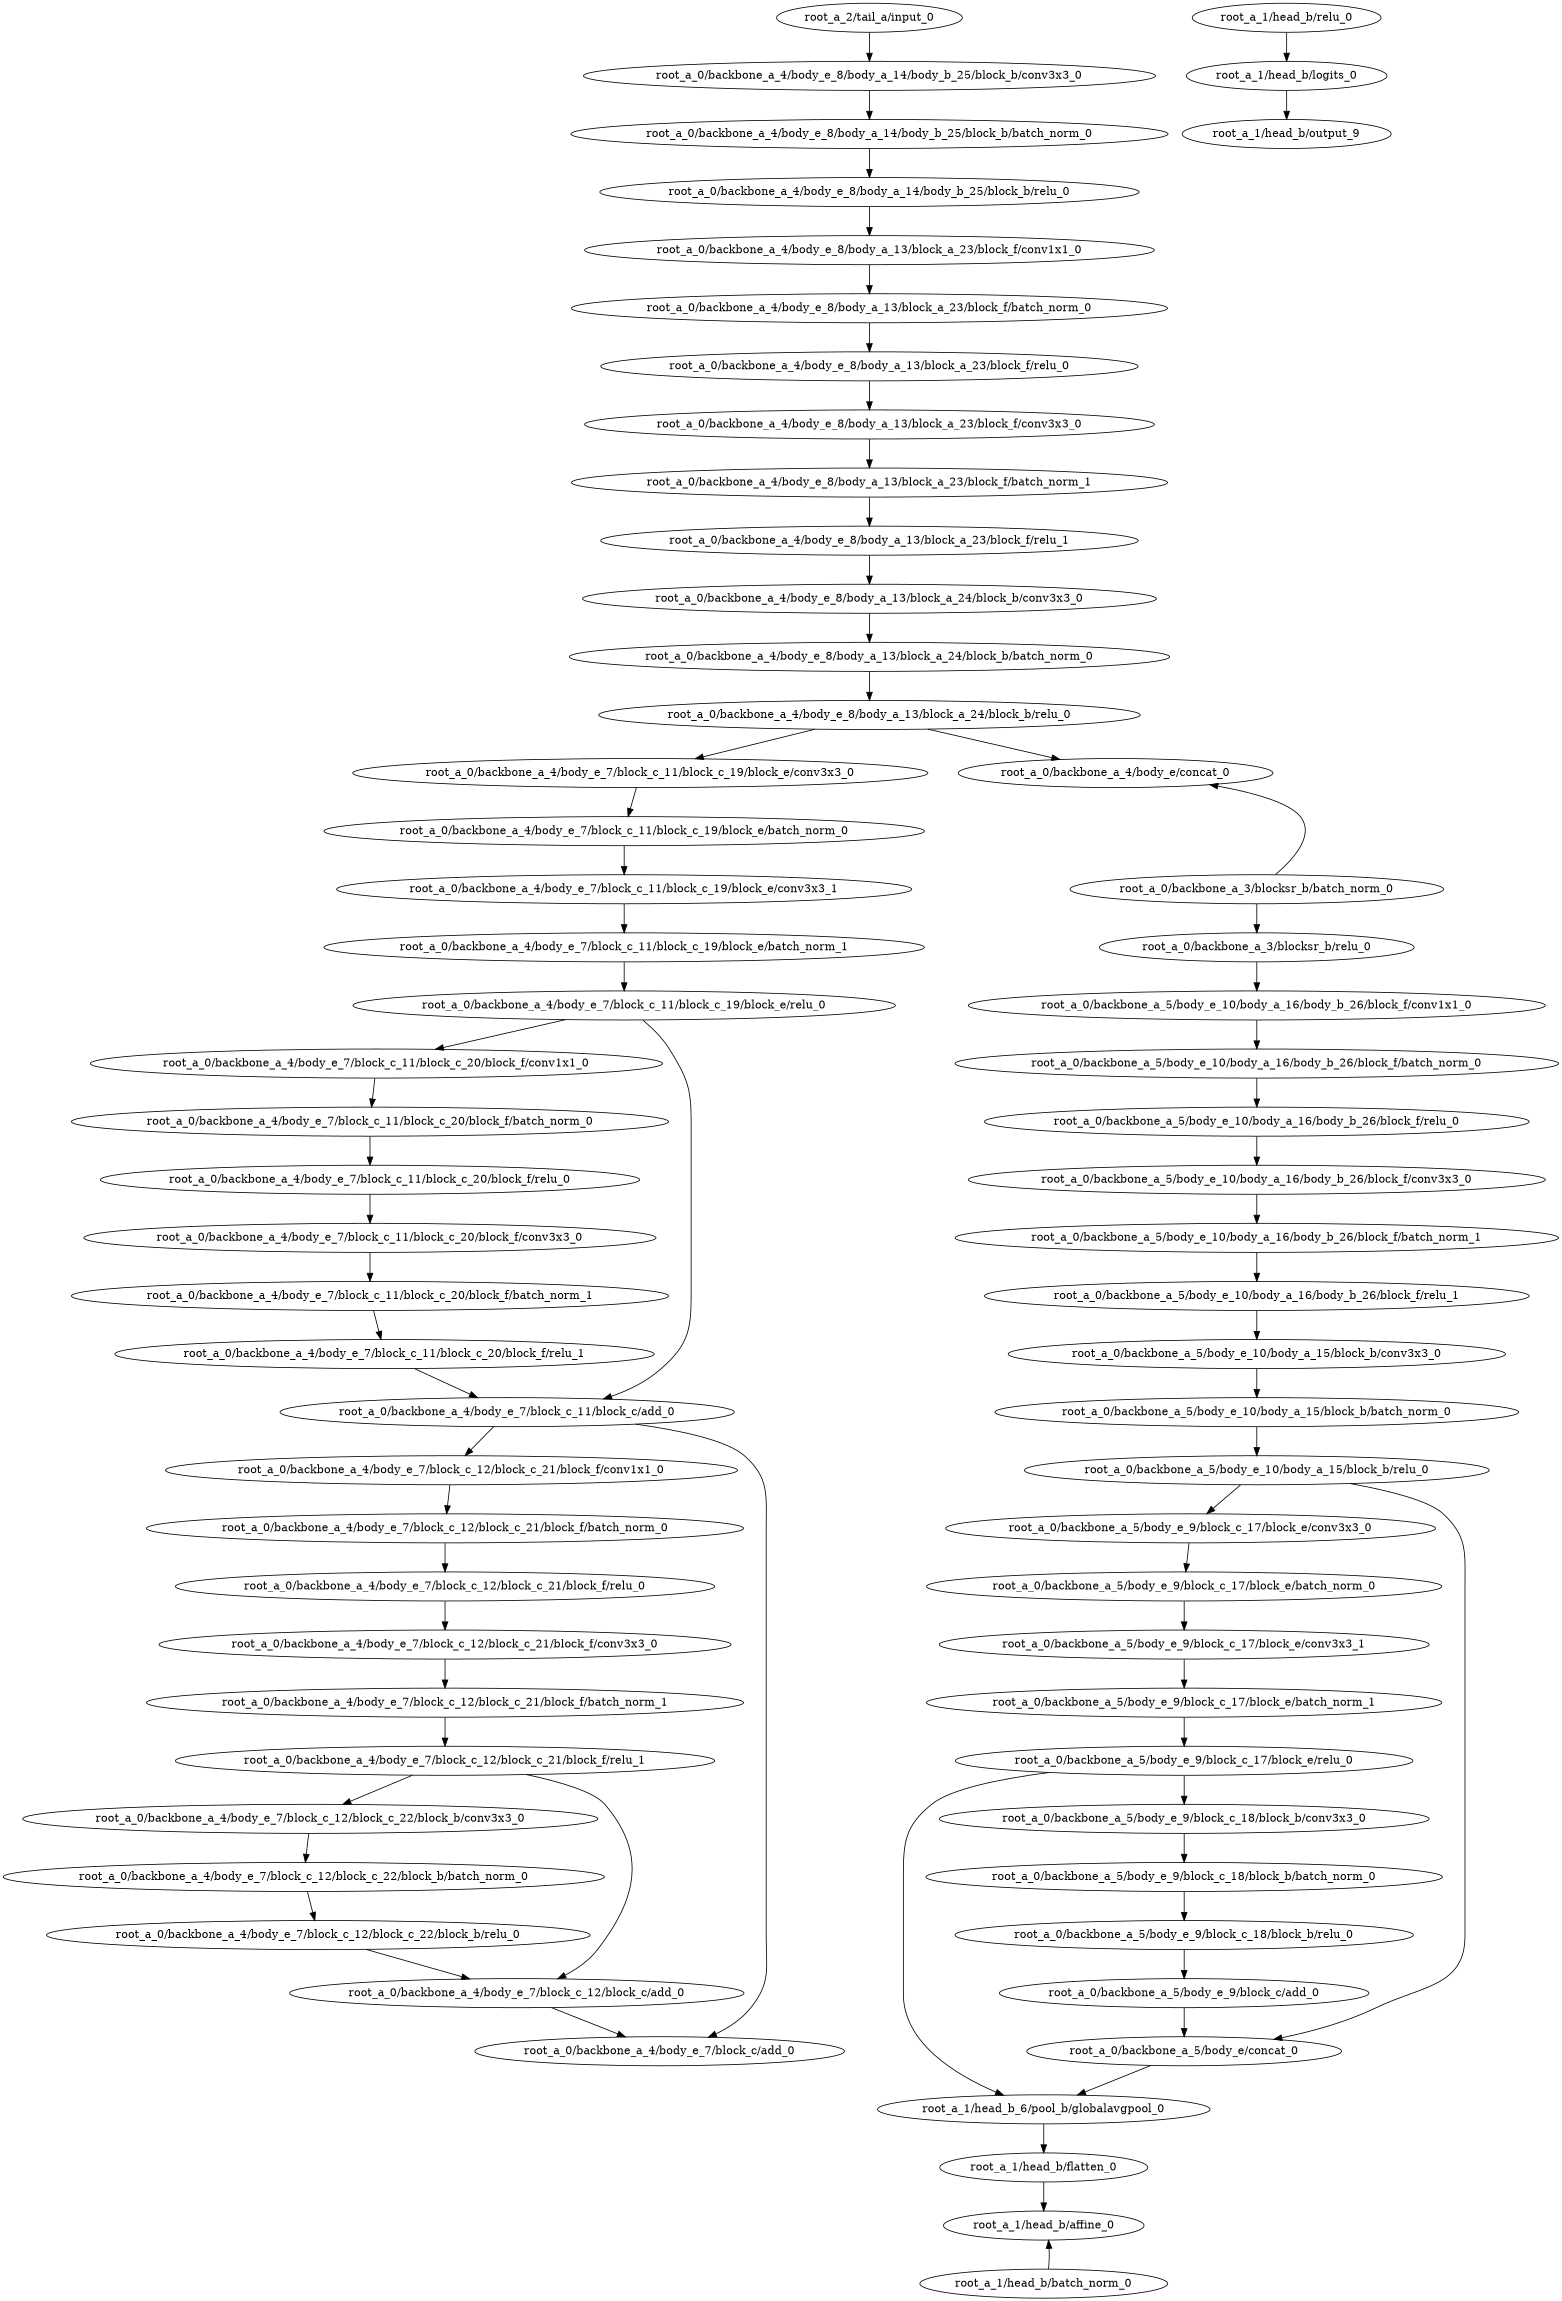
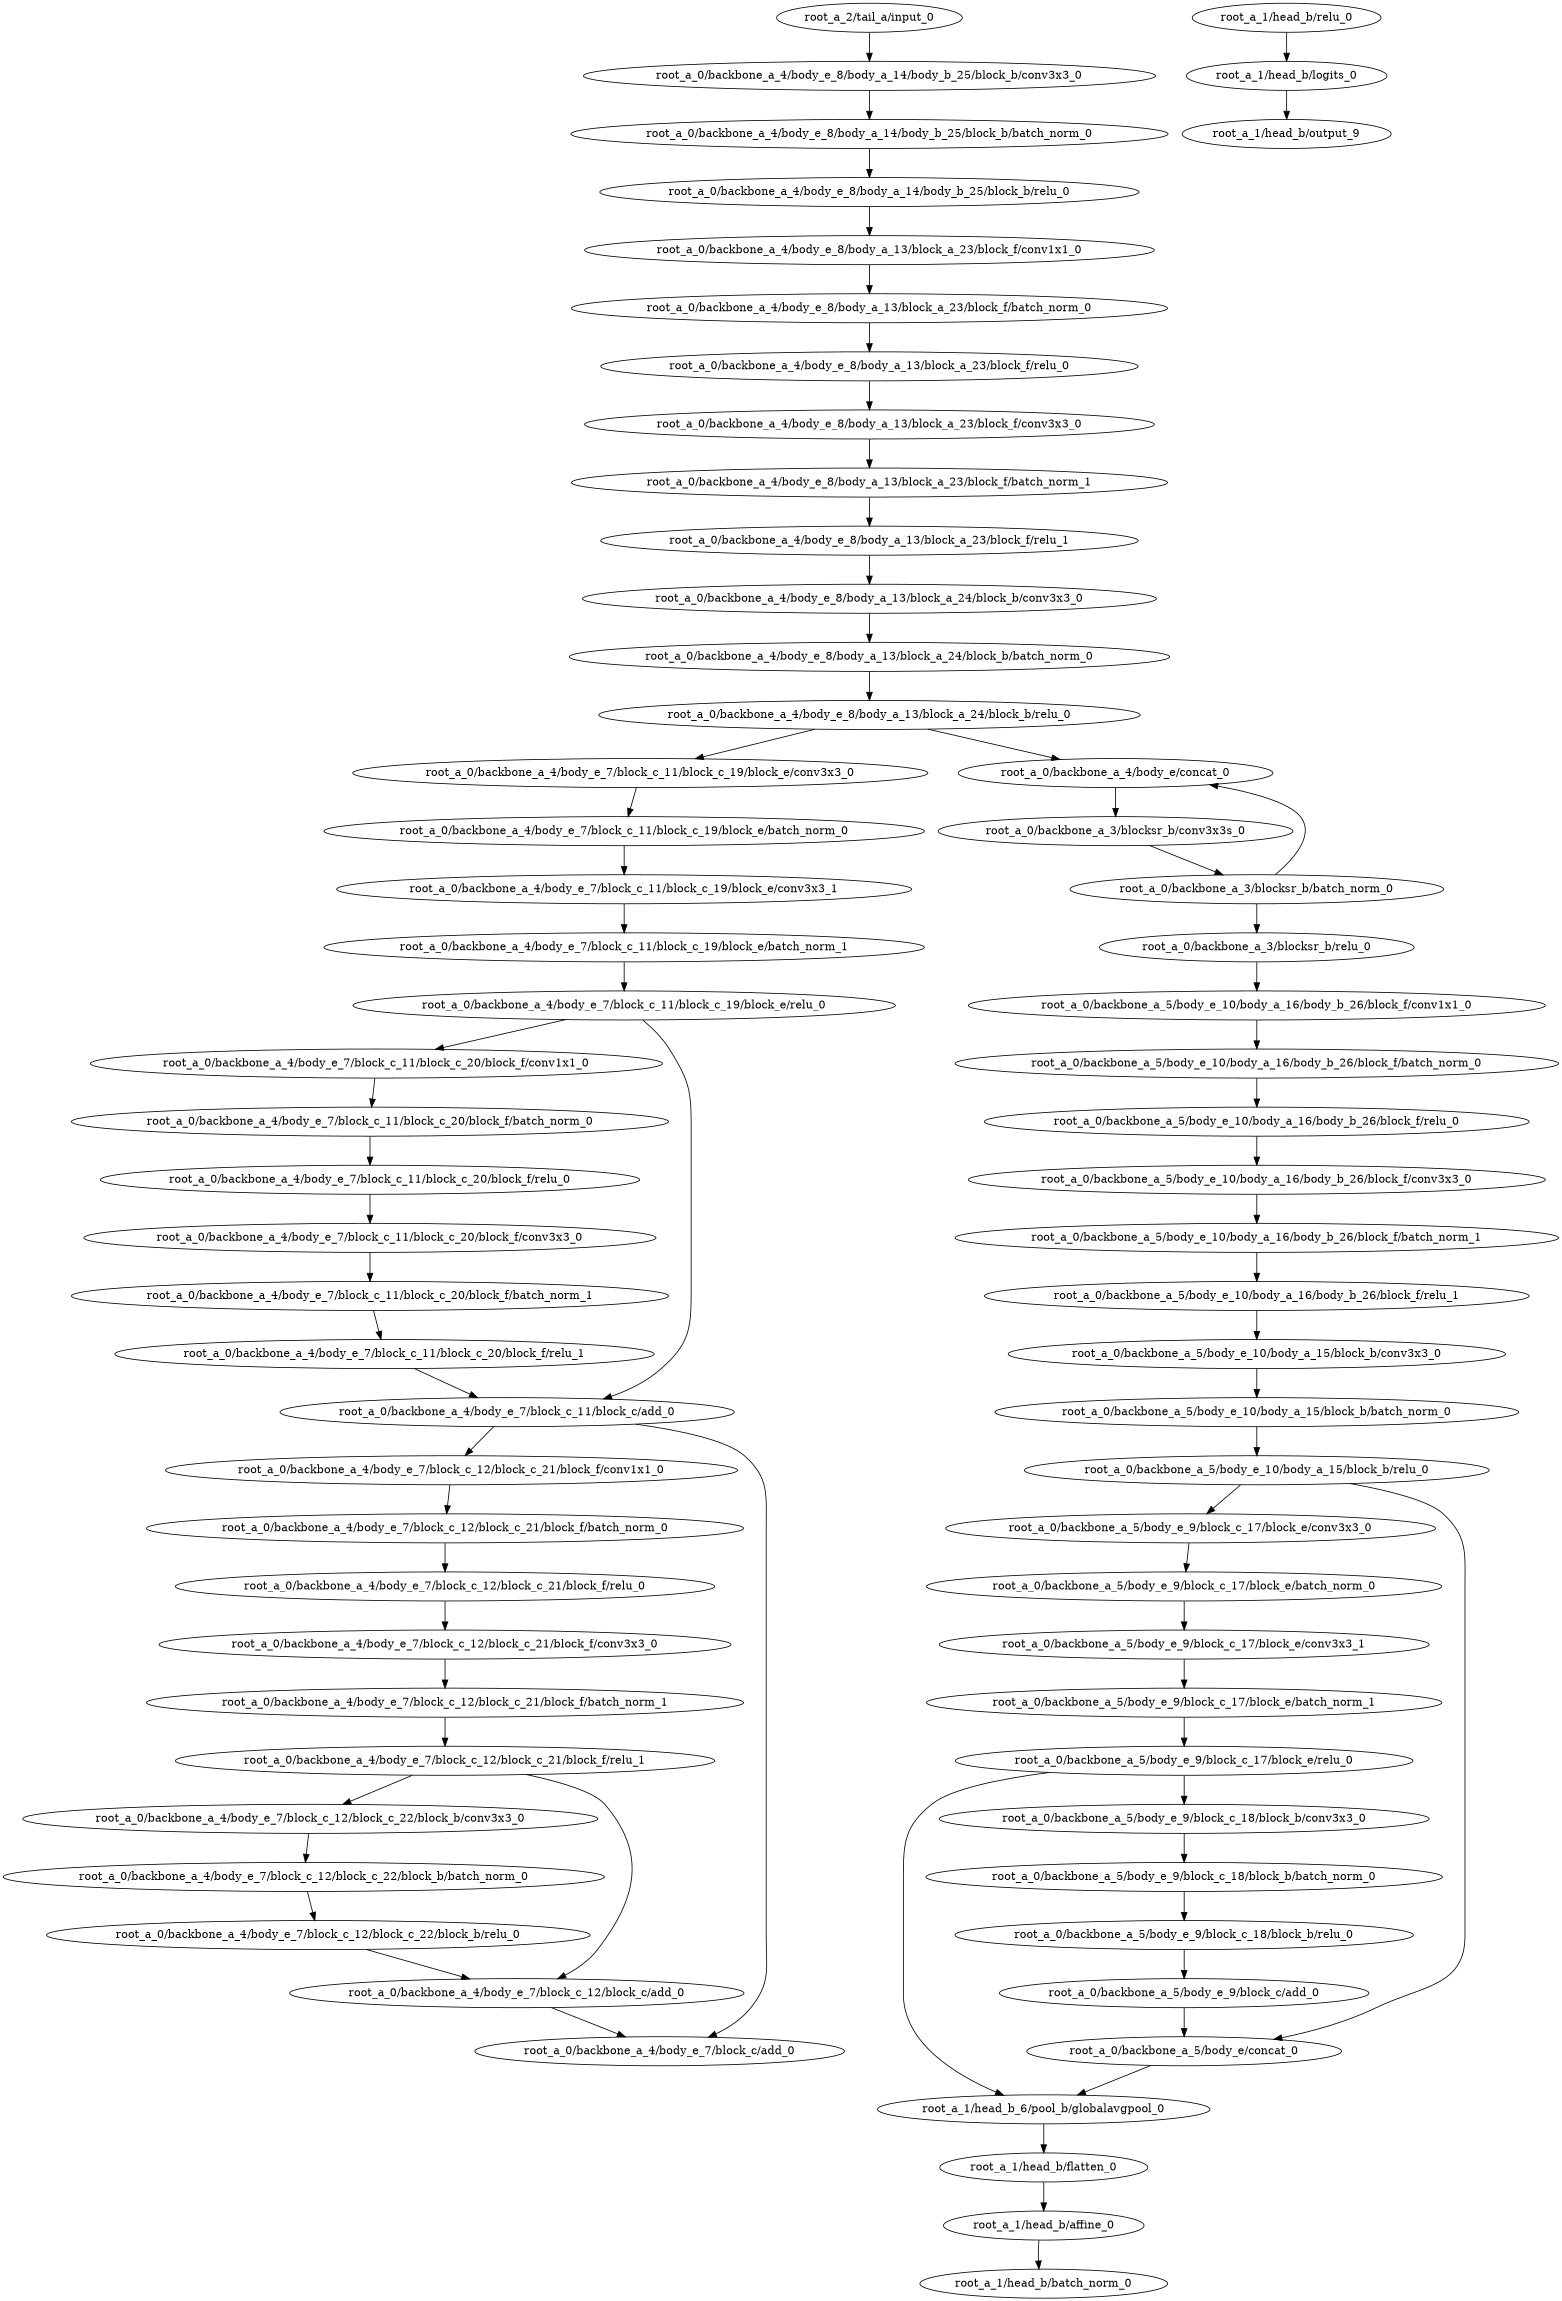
node "root_a_0/backbone_a_3/blocksr_b/conv3x3s_0": added
edge "root_a_1/head_b/batch_norm_0" -> "root_a_1/head_b/affine_0": reversed
